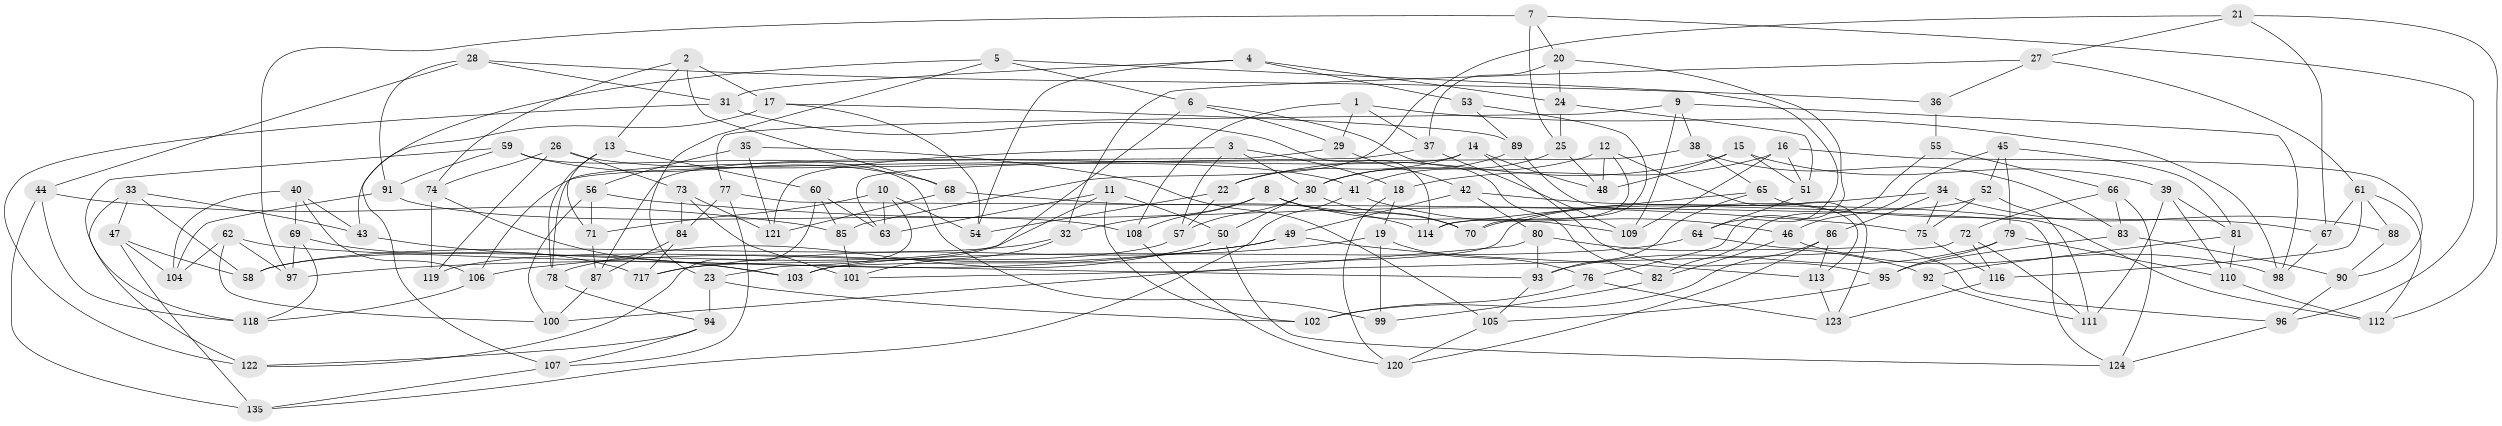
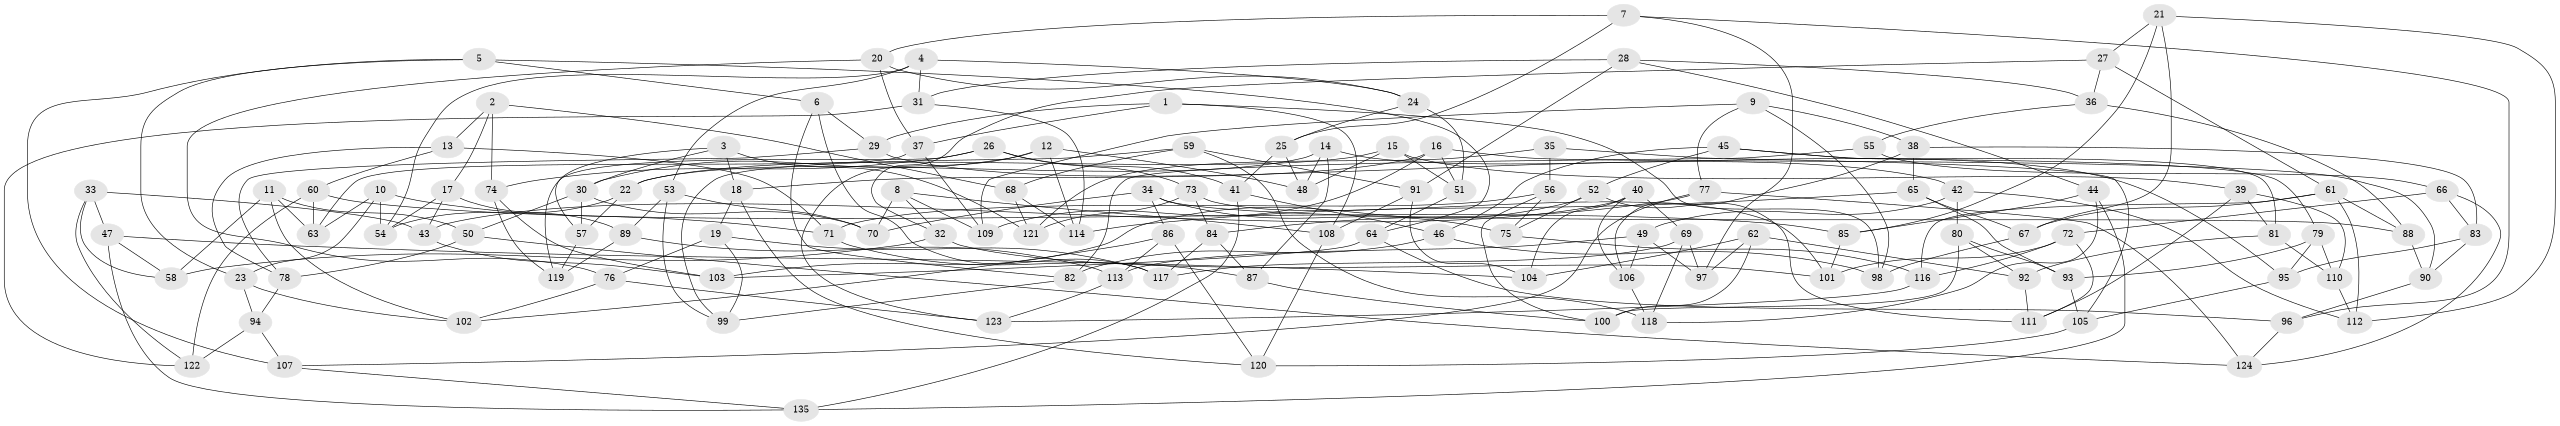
edge "36" -- "88": added
edge "89" -- "30": now "89" -- "119"
edge "53" -- "99": added
edge "62" -- "93": now "62" -- "92"
node "717": label "717" -> "117"
